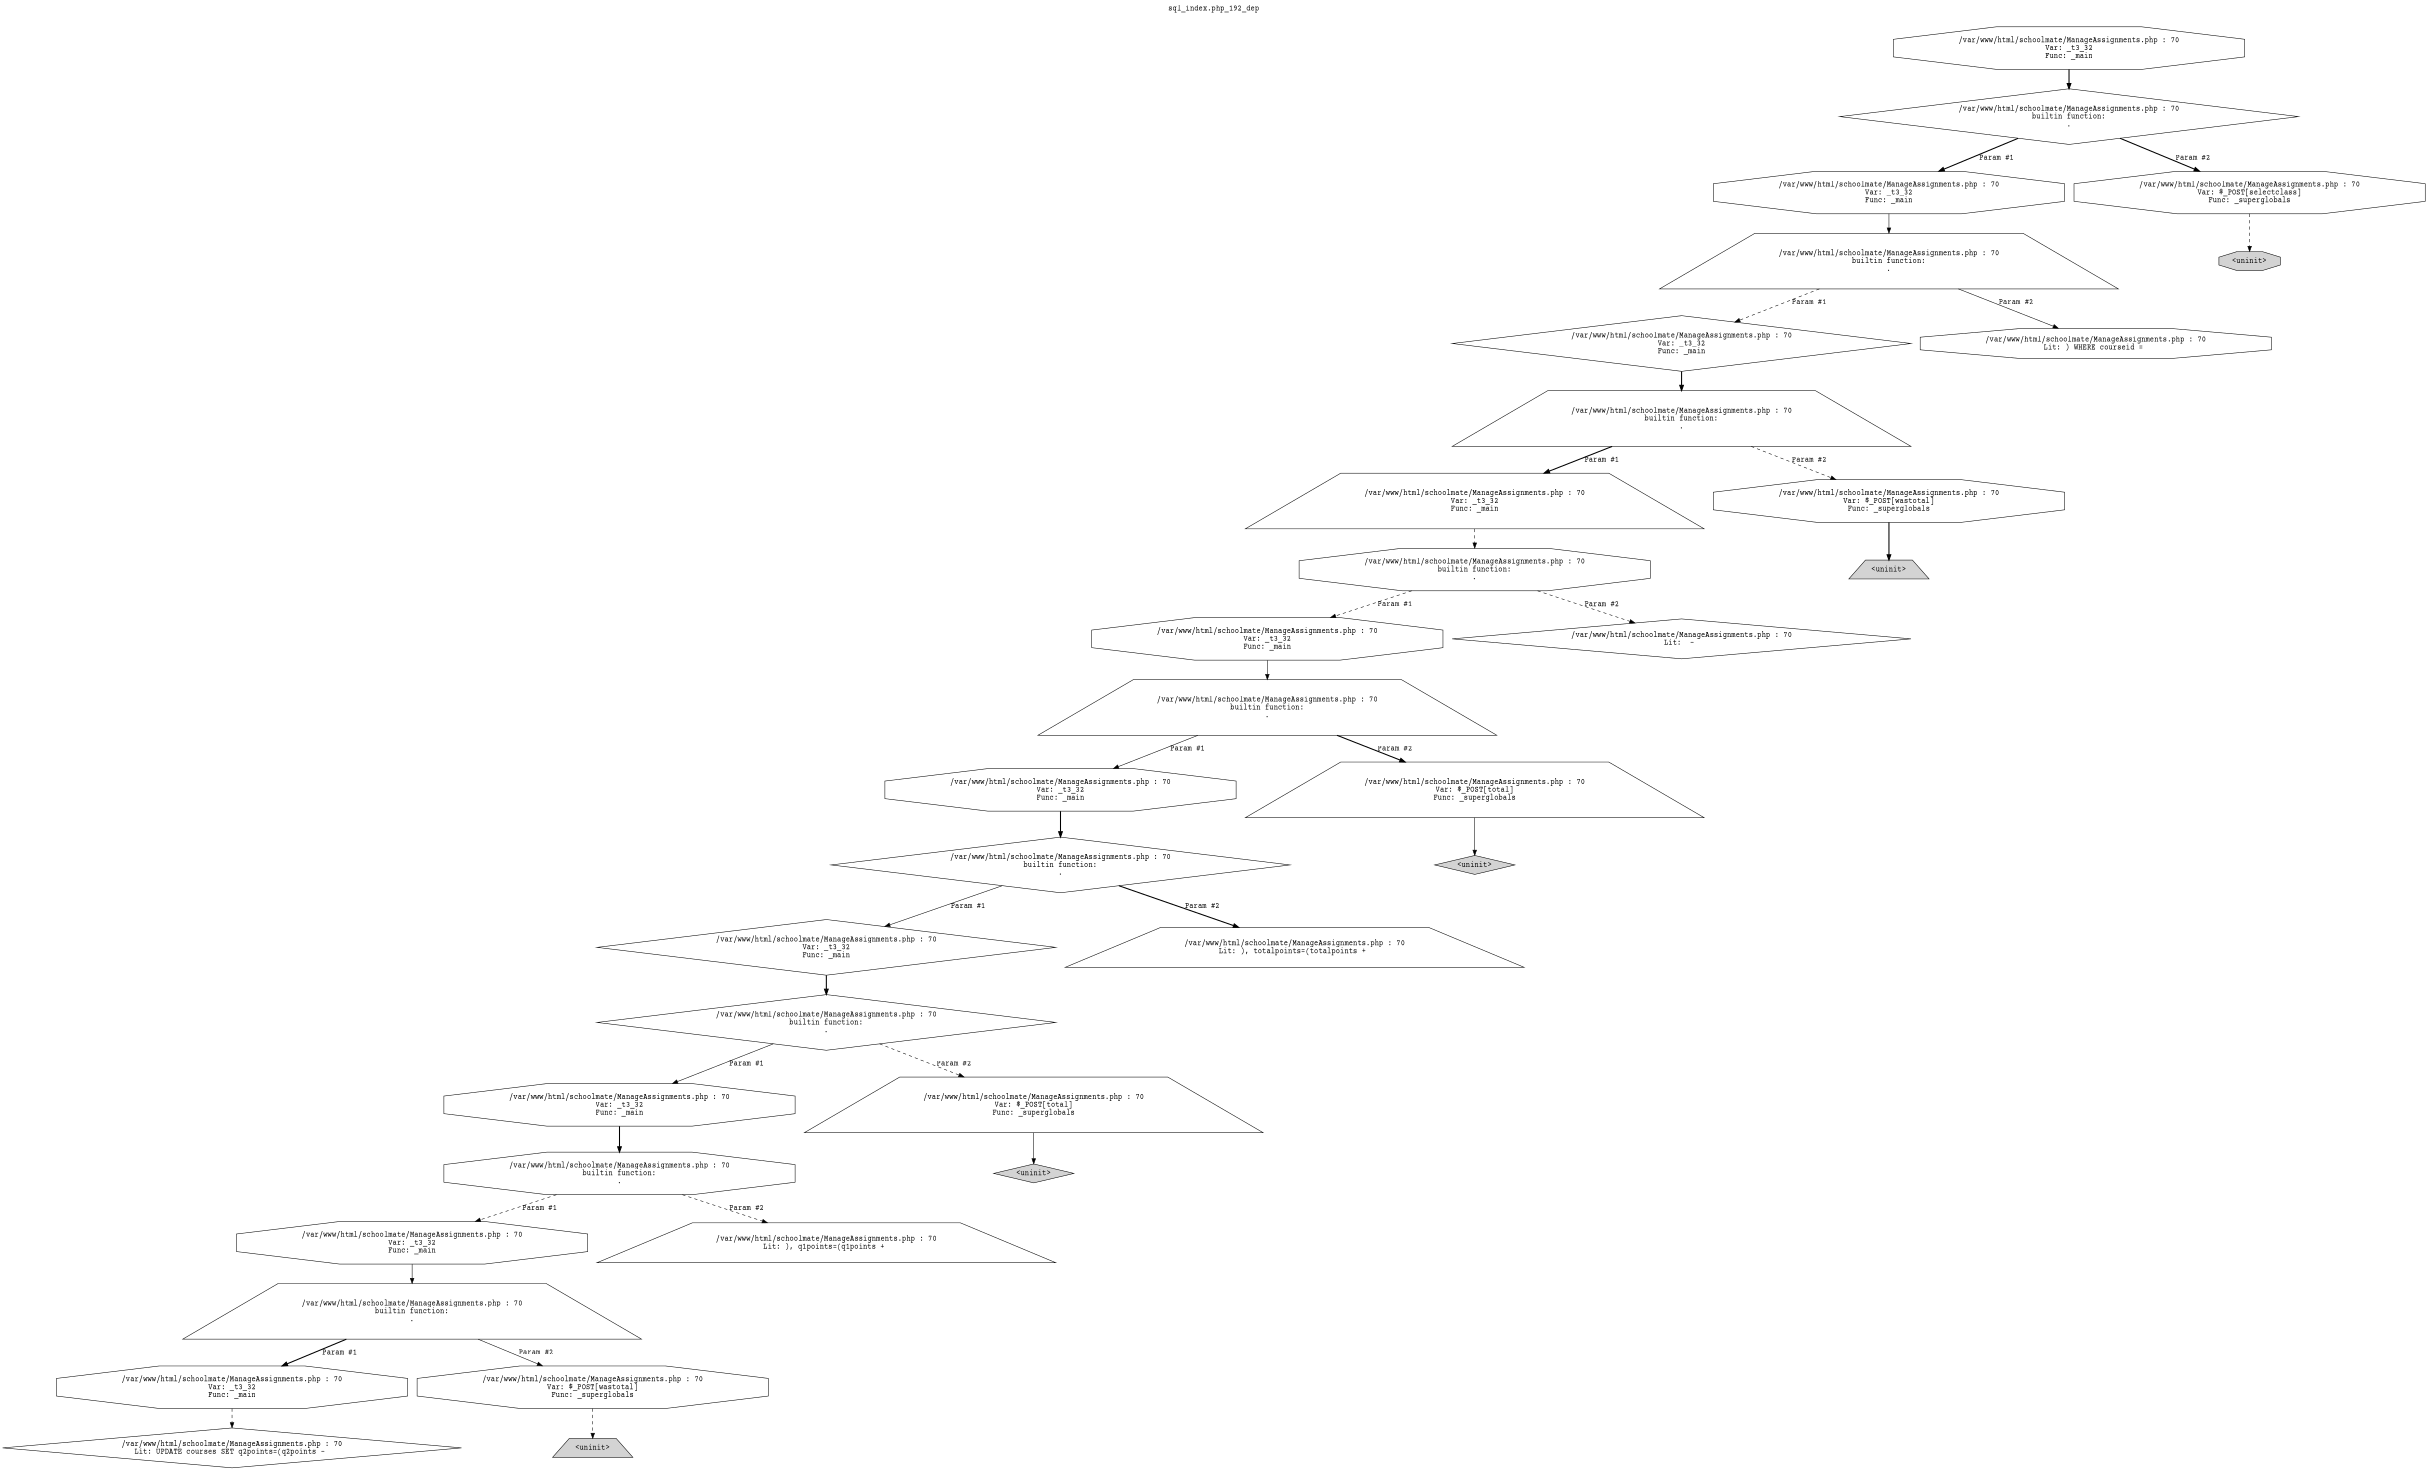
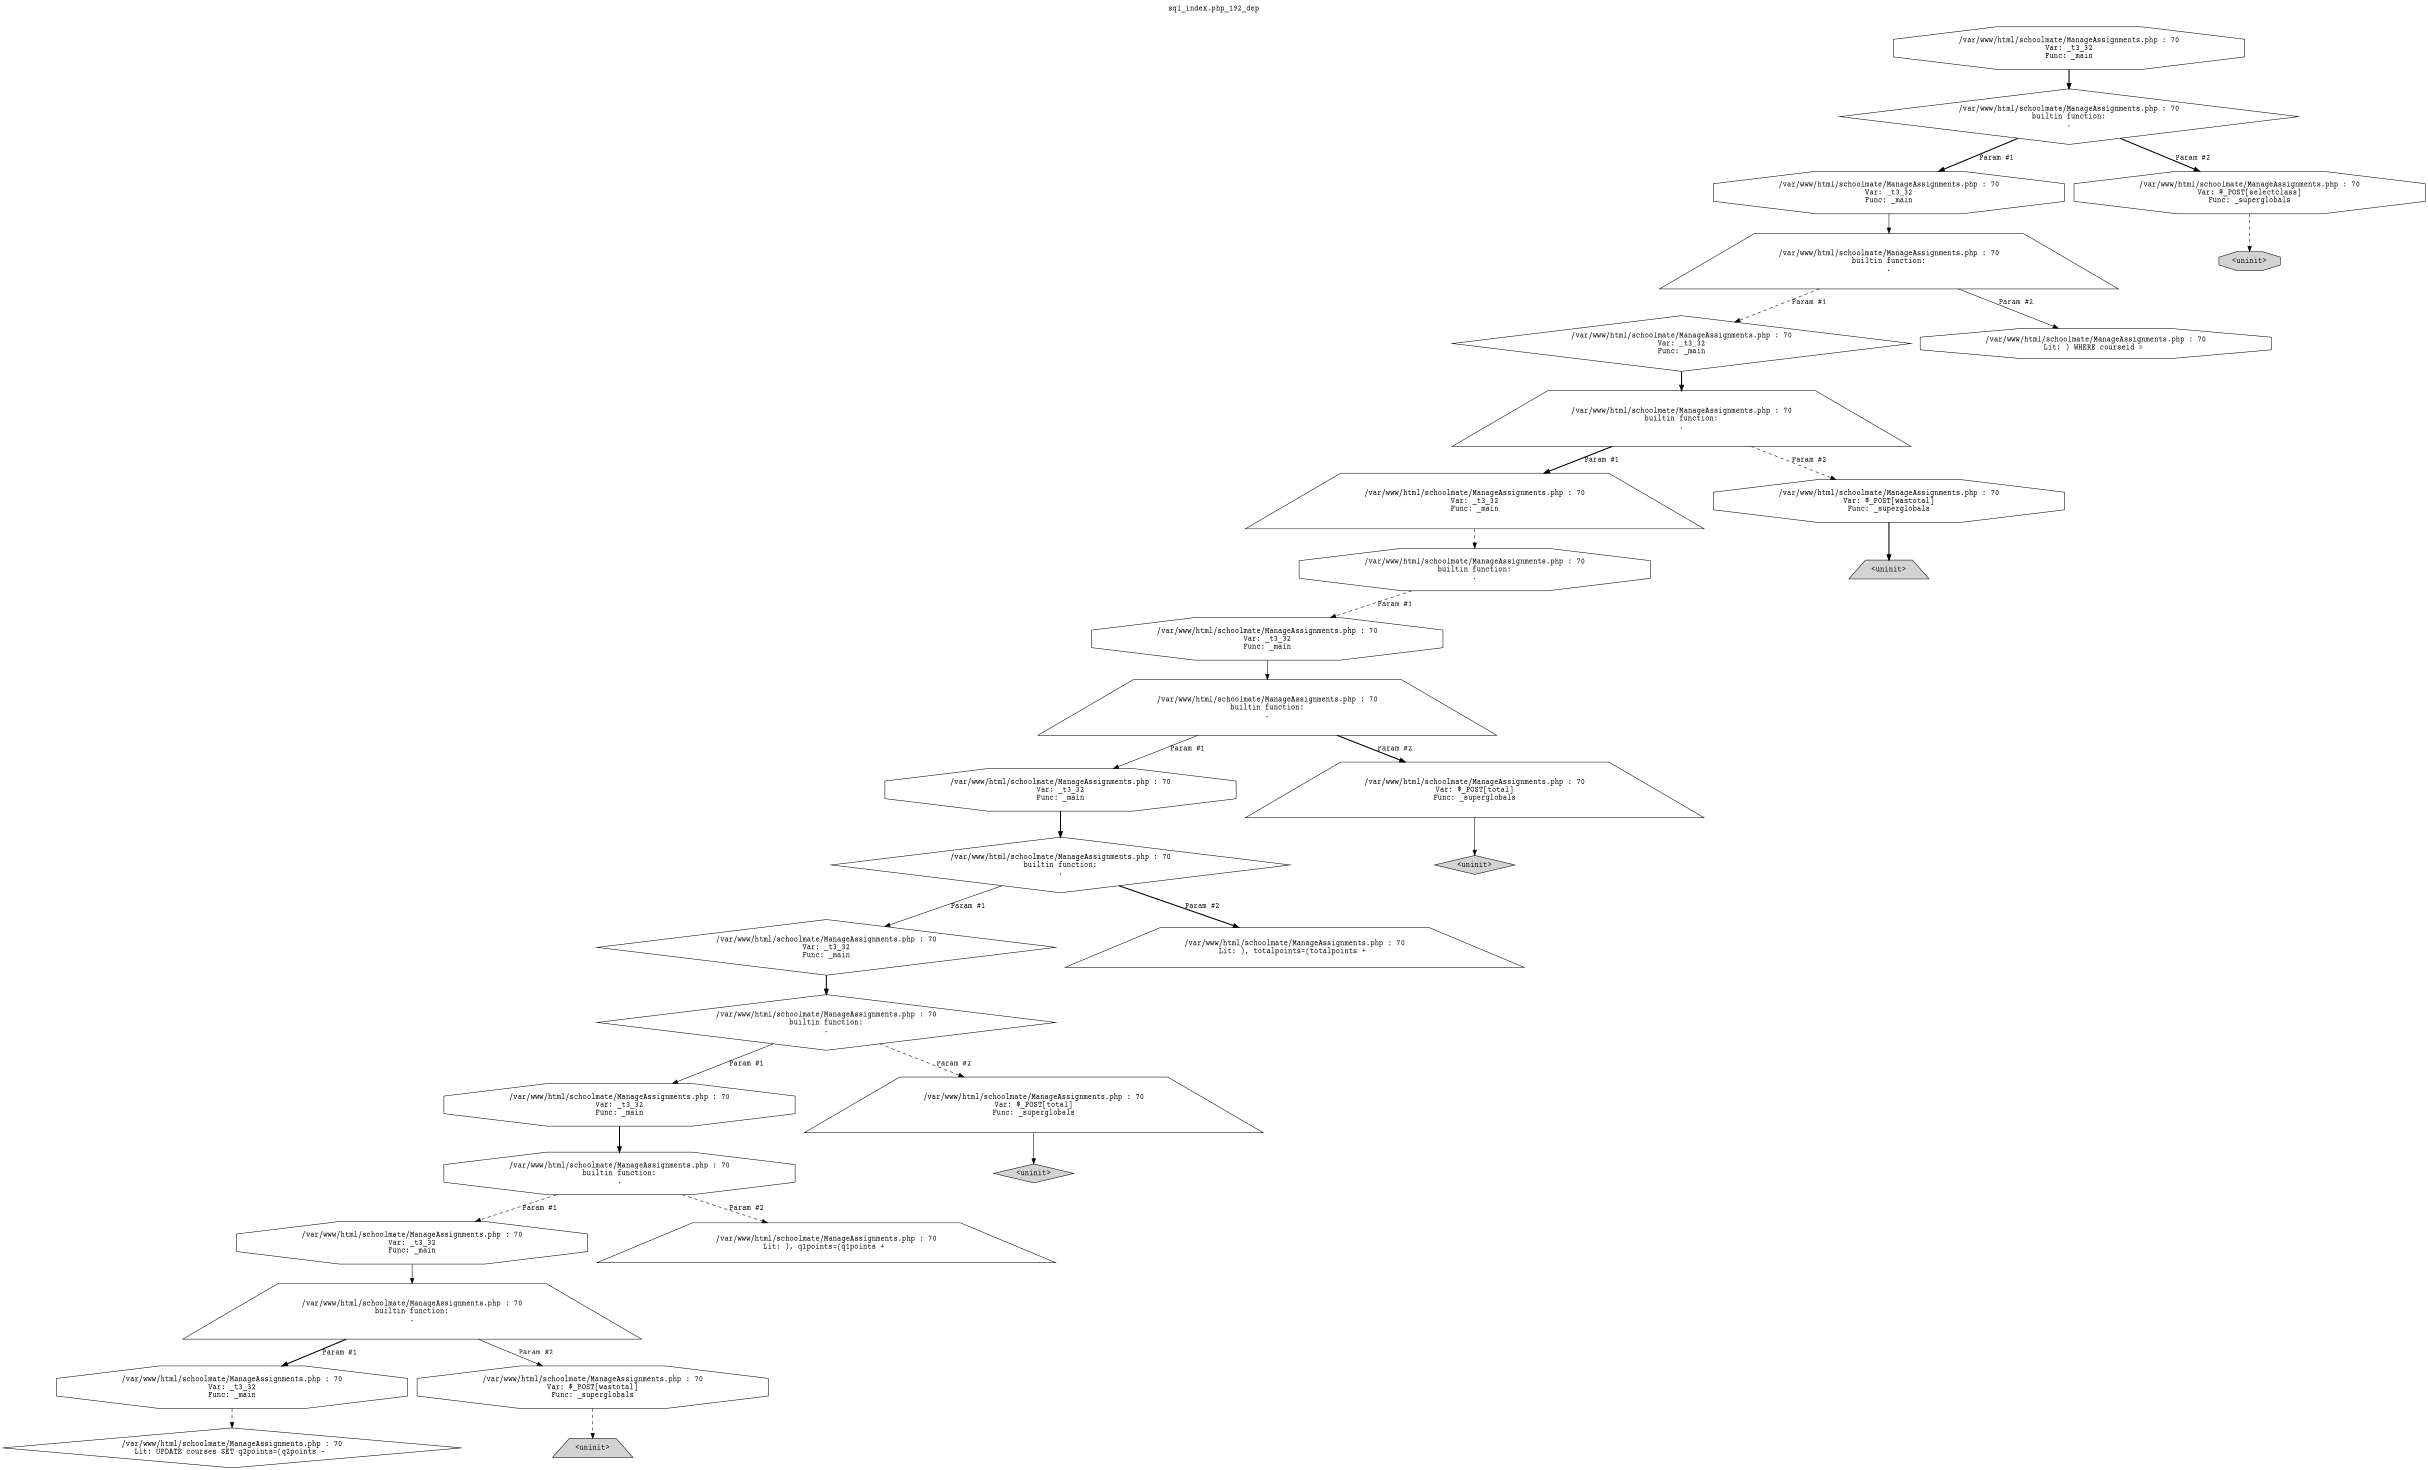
node "/var/www/html/schoolmate/ManageAssignments.php : 70 Lit:  -": removed
